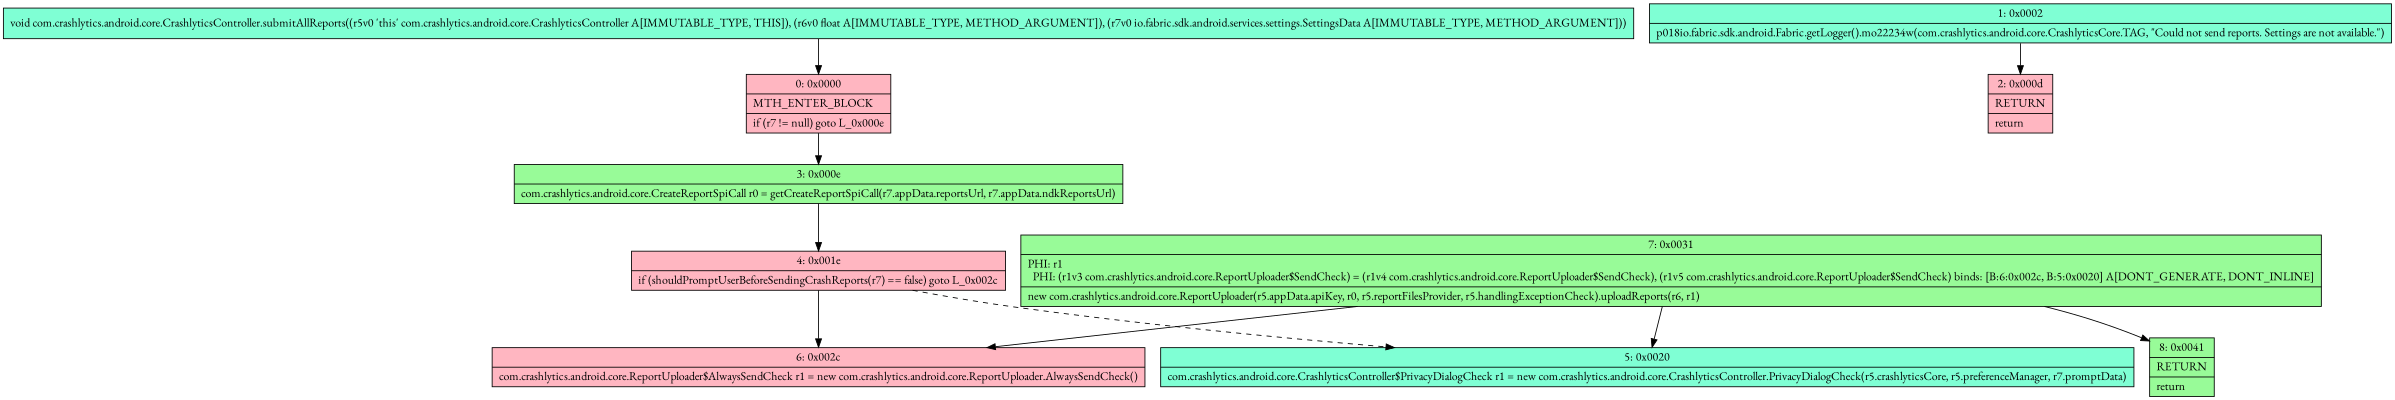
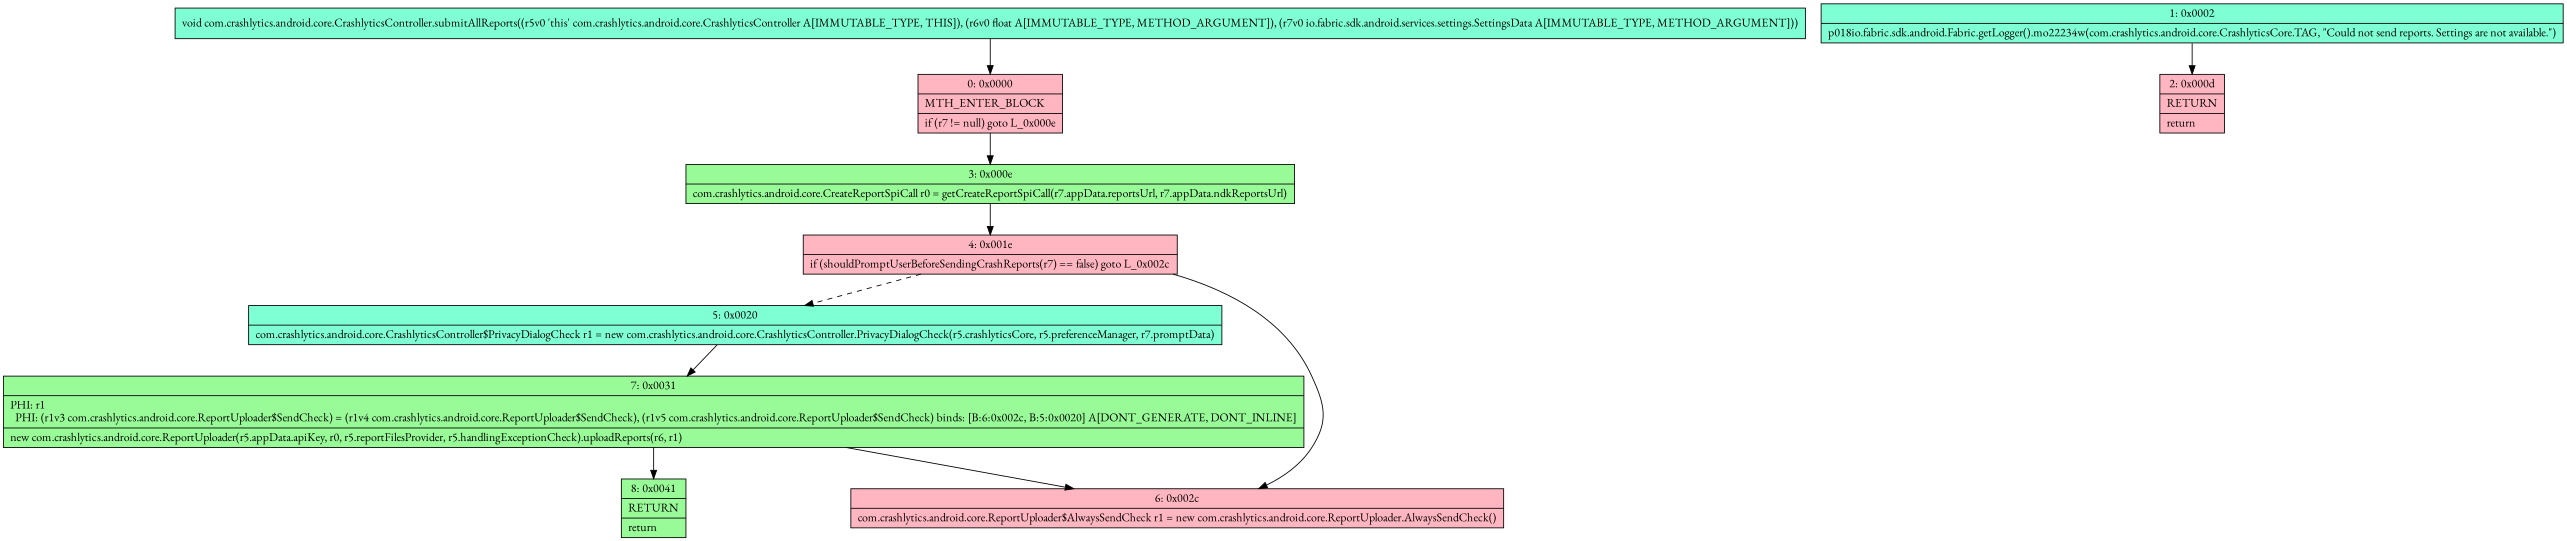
edge "7: 0x0031" -> "5: 0x0020": reversed
